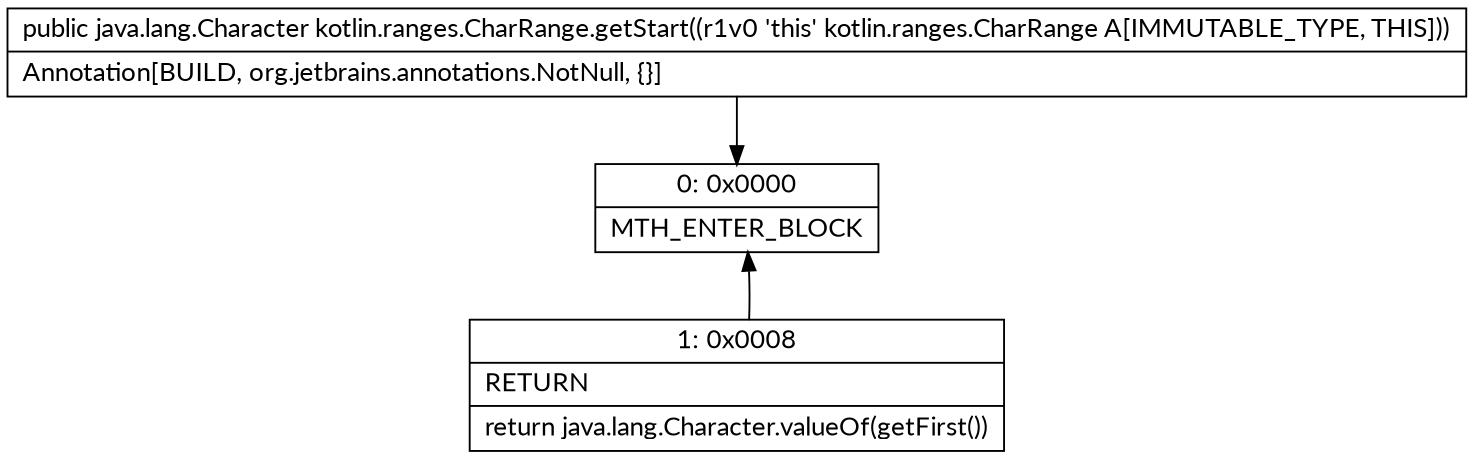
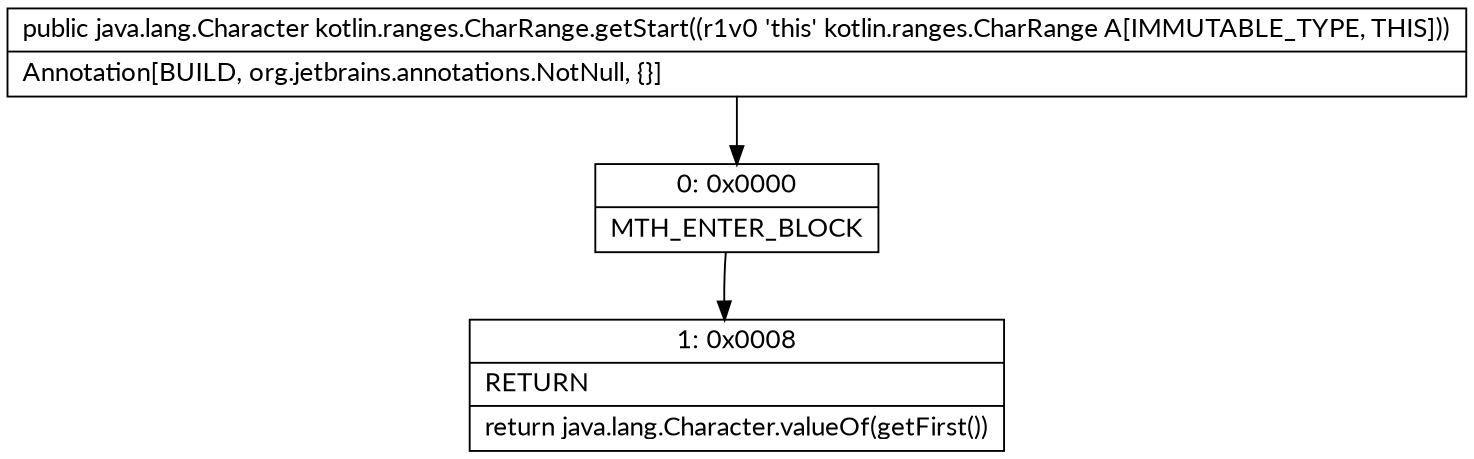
edge "1: 0x0008" -> "0: 0x0000": reversed
